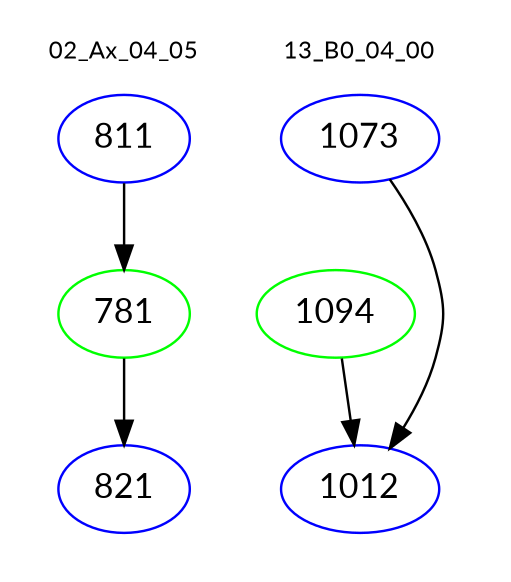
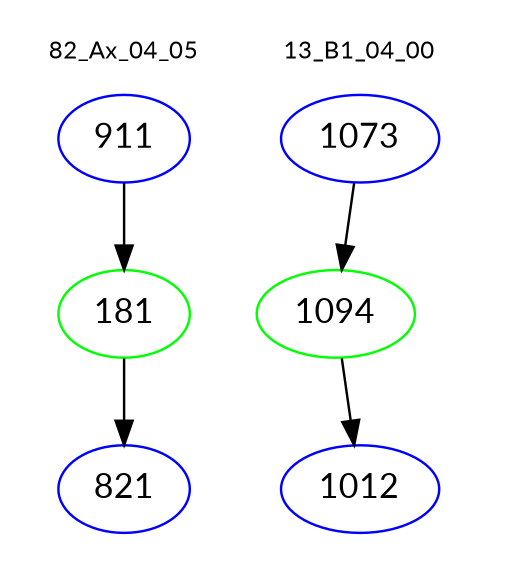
cluster "02_Ax_04_05": label "02_Ax_04_05" -> "82_Ax_04_05"
cluster "13_B0_04_00": label "13_B0_04_00" -> "13_B1_04_00"
node "811": label "811" -> "911"
edge "1073" -> "1012": now "1073" -> "1094"
node "781": label "781" -> "181"
